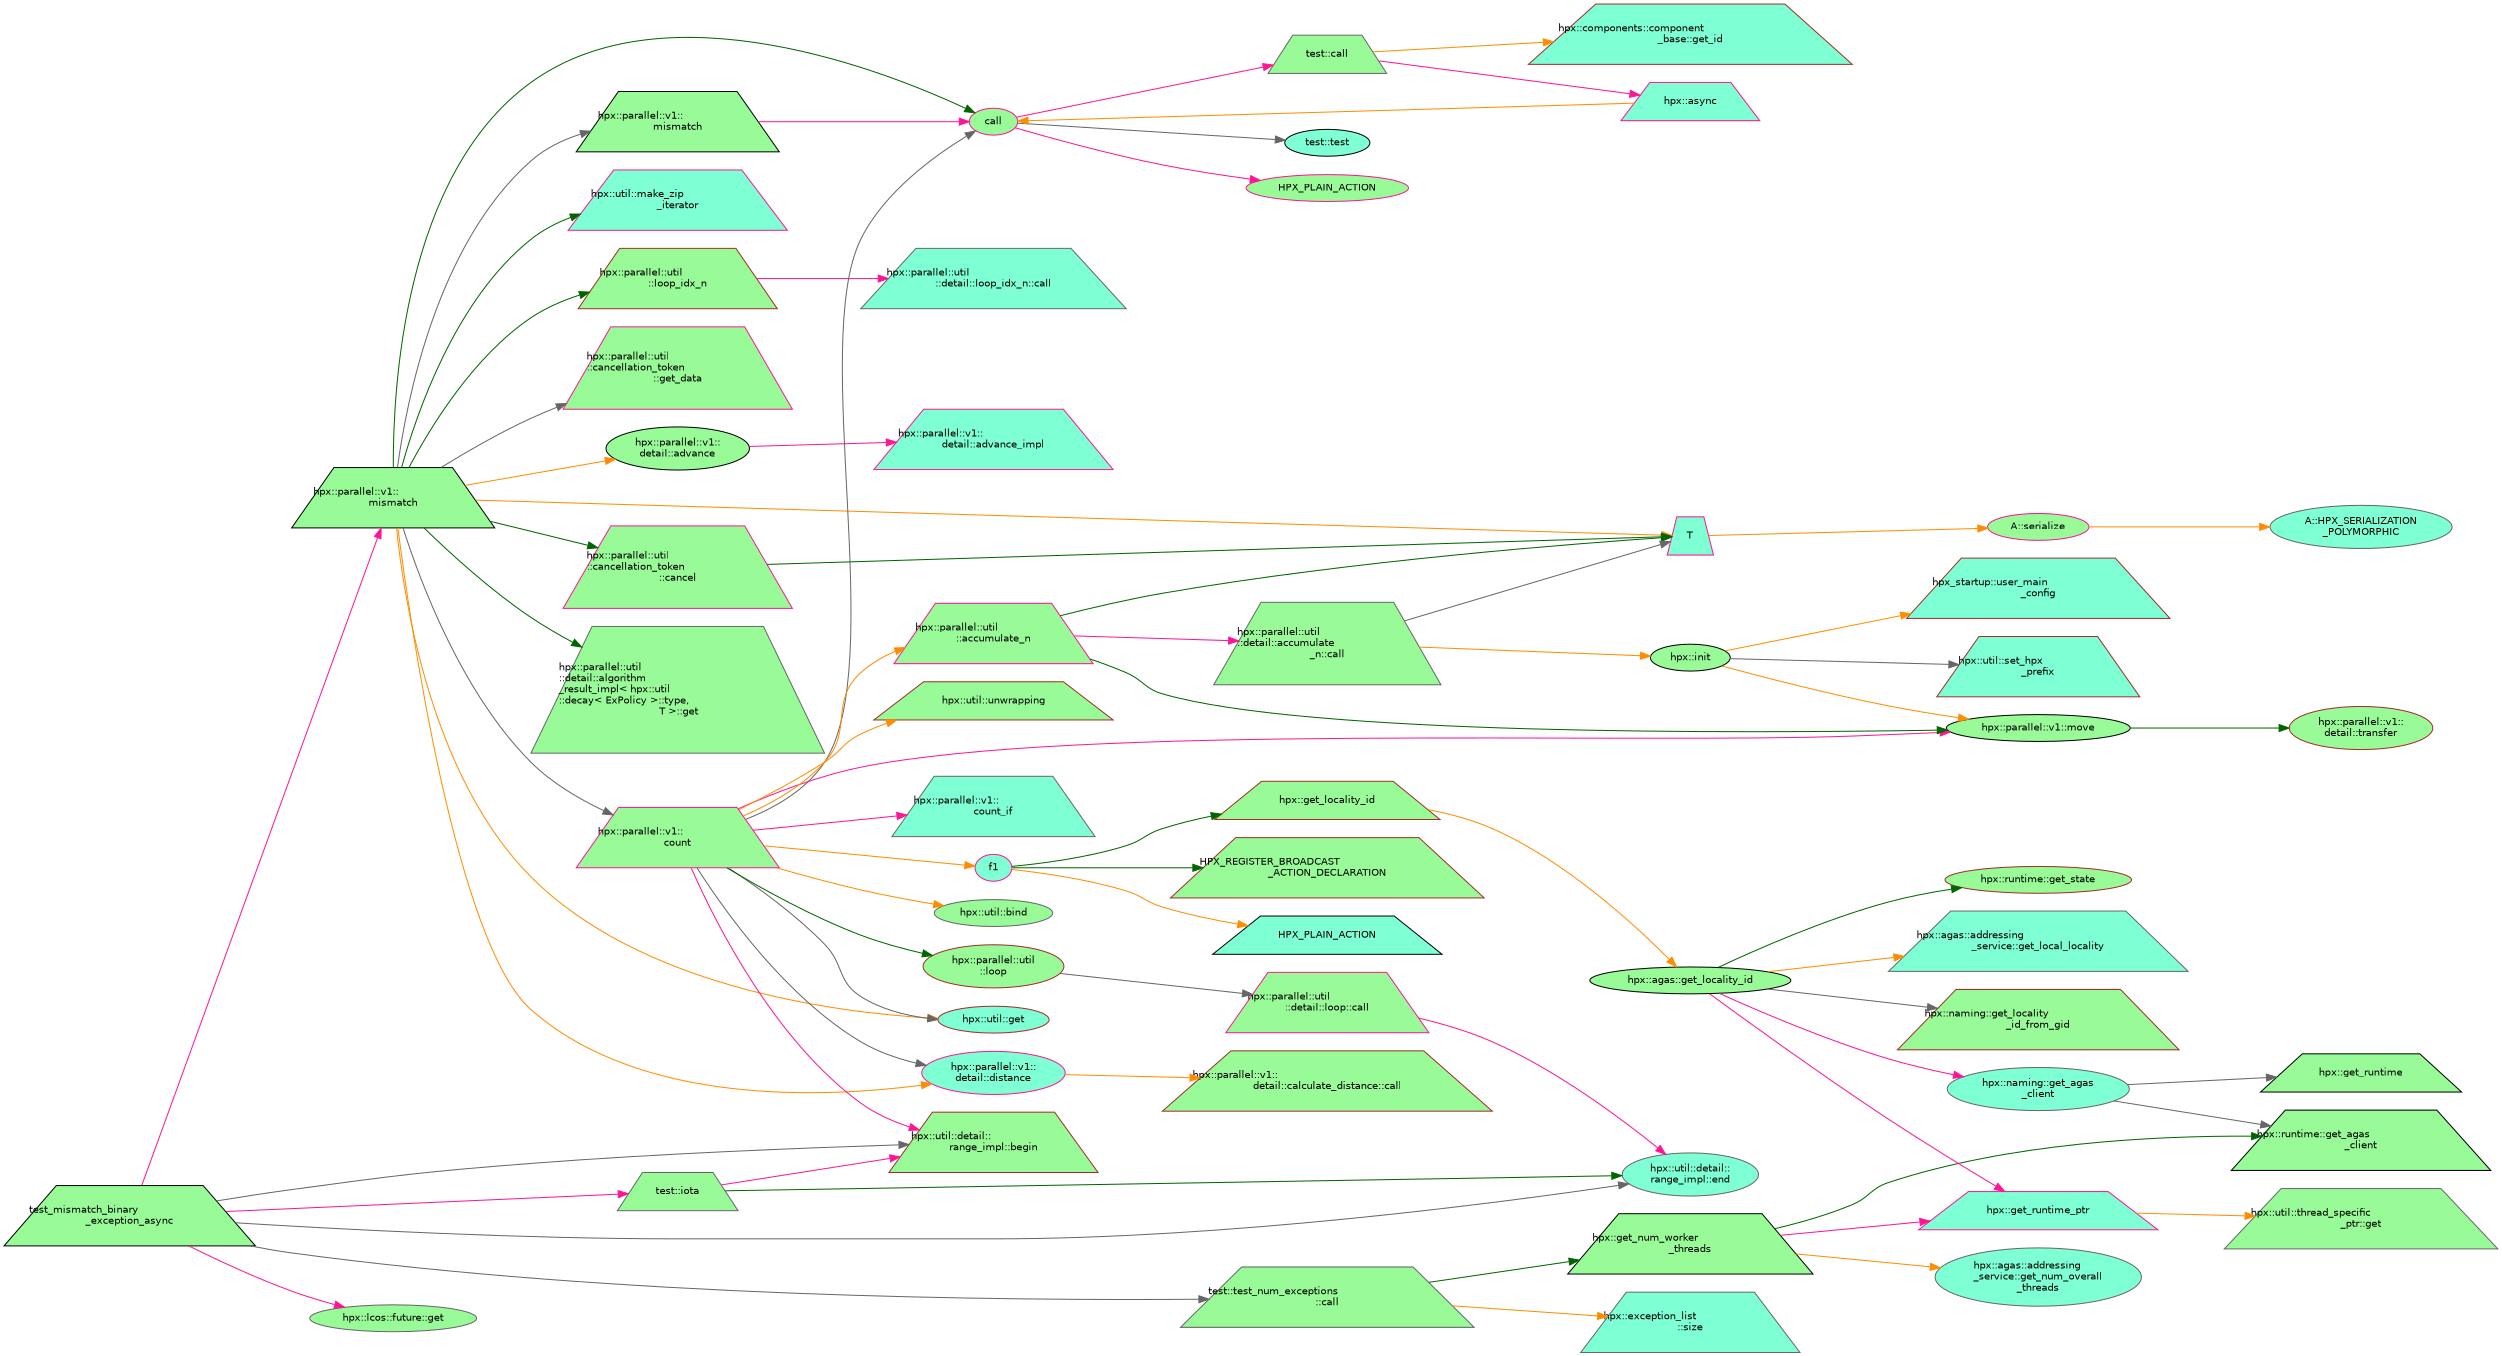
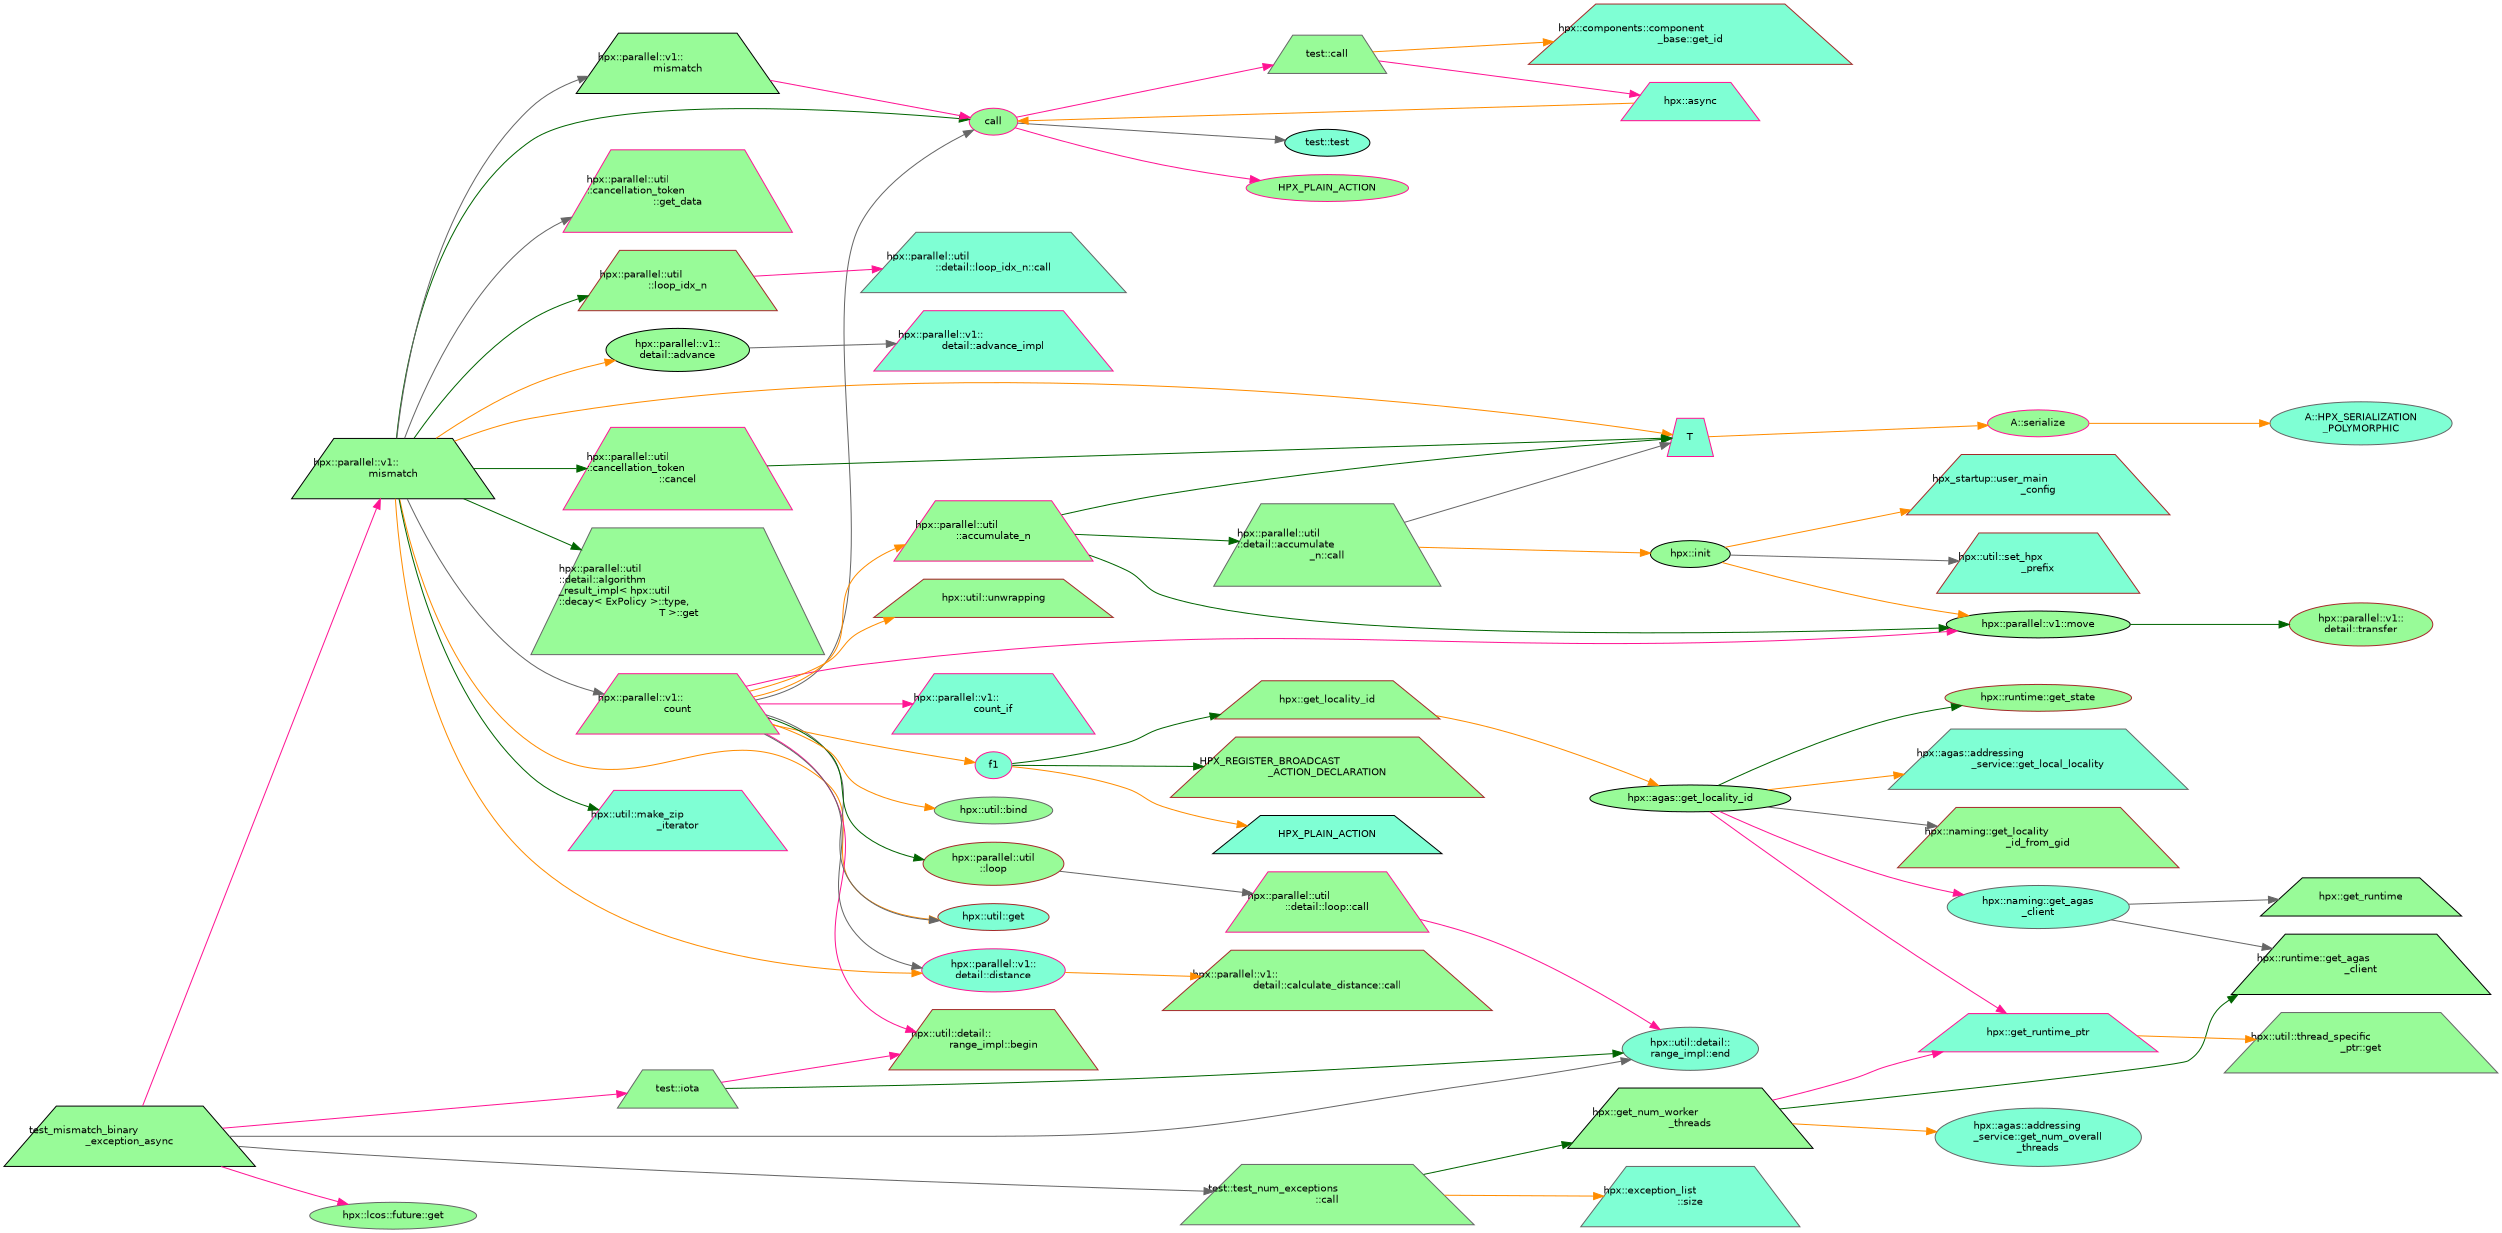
edge "hpx::parallel::v1:: detail::advance" -> "hpx::parallel::v1:: detail::advance_impl": color deeppink -> gray40
edge "hpx::parallel::util ::accumulate_n" -> "hpx::parallel::util ::detail::accumulate _n::call": color deeppink -> darkgreen
node "hpx::parallel::v1:: count_if": color gray40 -> deeppink
edge "test_mismatch_binary _exception_async" -> "hpx::util::detail:: range_impl::begin": removed
